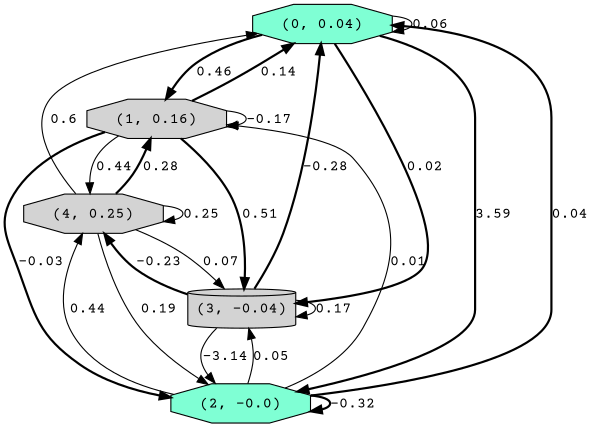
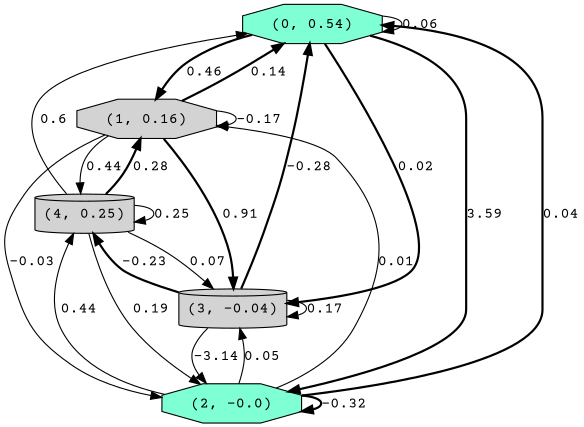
node "(0, 0.04)": label "(0, 0.04)" -> "(0, 0.54)"
node "(4, 0.25)": shape octagon -> cylinder
edge "(1, 0.16)" -> "(3, -0.04)": label "0.51" -> "0.91"
edge "(1, 0.16)" -> "(2, -0.0)": style bold -> solid
